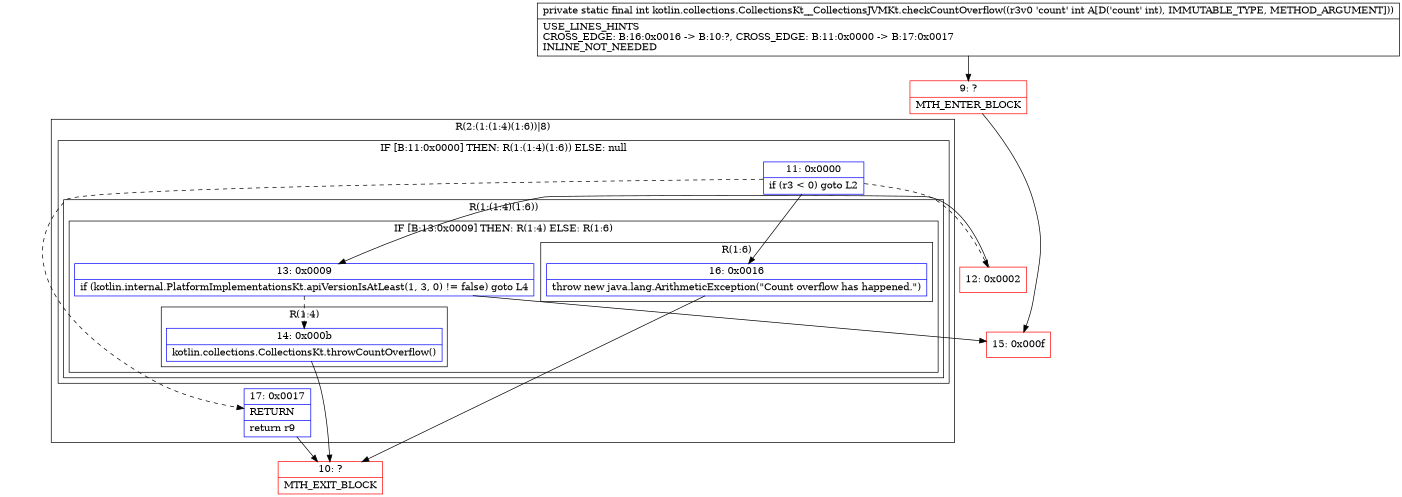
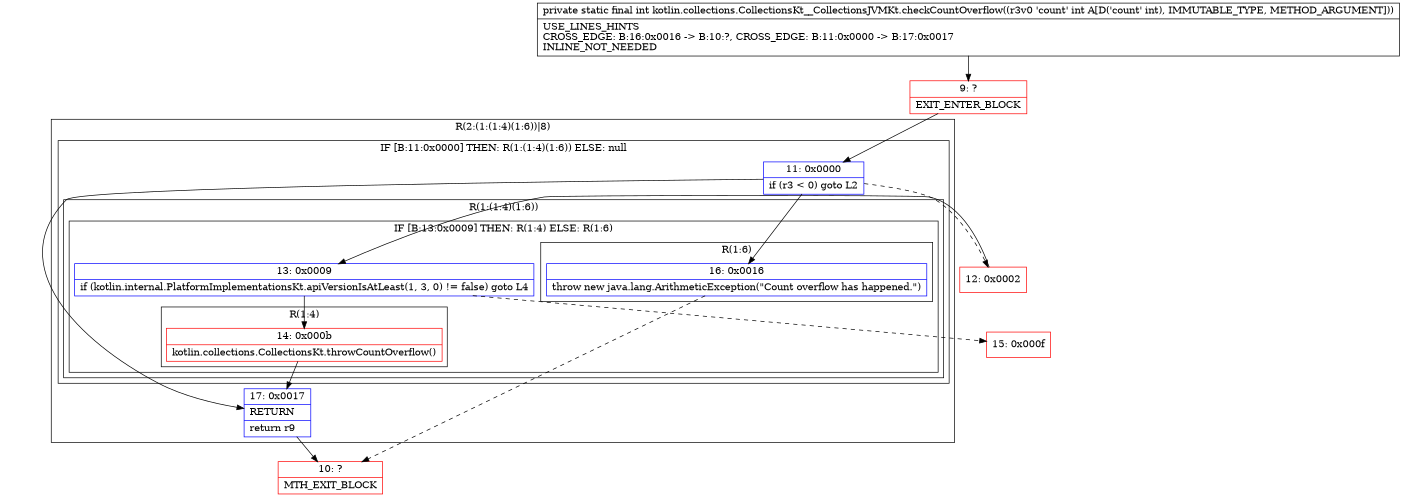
node "9: ?": text "MTH_ENTER_BLOCK" -> "EXIT_ENTER_BLOCK"
edge "11: 0x0000" -> "17: 0x0017": style dashed -> solid
edge "9: ?" -> "15: 0x000f": now "9: ?" -> "11: 0x0000"
edge "13: 0x0009" -> "14: 0x000b": style dashed -> solid
edge "13: 0x0009" -> "15: 0x000f": style solid -> dashed
node "14: 0x000b": color blue -> red
edge "16: 0x0016" -> "10: ?": style solid -> dashed
edge "14: 0x000b" -> "10: ?": now "14: 0x000b" -> "17: 0x0017"
